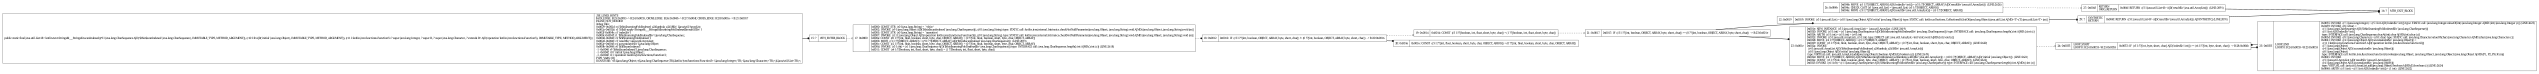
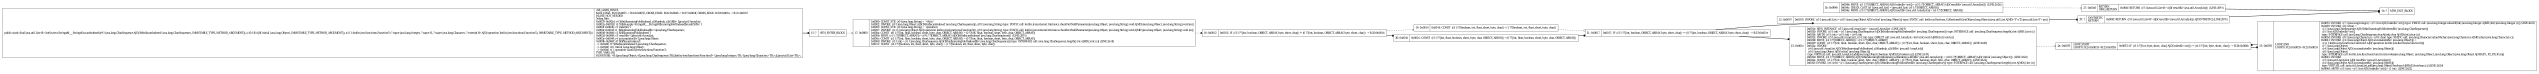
edge "20: 0x0016" -> "21: 0x0017": added
